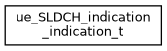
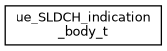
node "ue_SLDCH_indication _indication_t": label "ue_SLDCH_indication _indication_t" -> "ue_SLDCH_indication _body_t"
